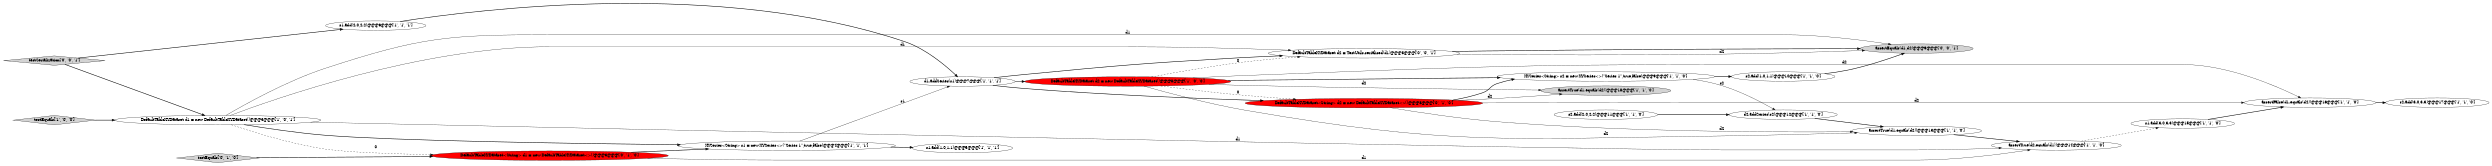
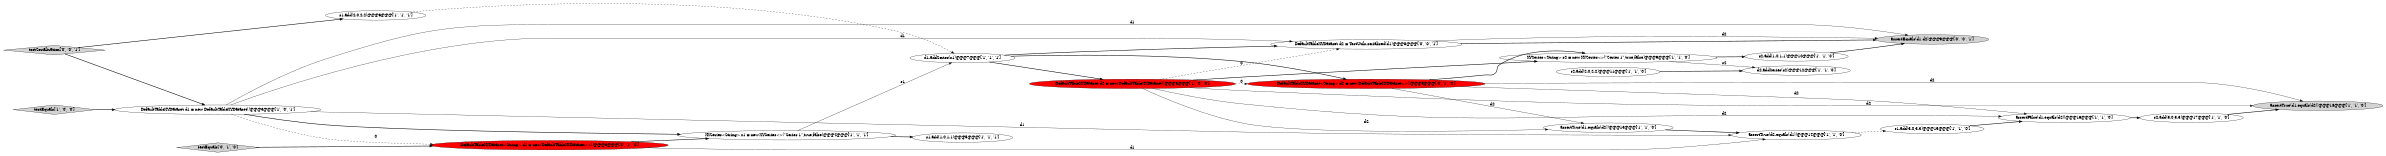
edge "s1.add(2.0,2.2)@@@6@@@['1', '1', '1']" -> "d1.addSeries(s1)@@@7@@@['1', '1', '1']": style bold -> dashed
edge "s2.add(3.0,3.3)@@@17@@@['1', '1', '0']" -> "assertTrue(d1.equals(d2))@@@18@@@['1', '1', '0']": added
edge "d2.addSeries(s2)@@@12@@@['1', '1', '0']" -> "assertTrue(d1.equals(d2))@@@13@@@['1', '1', '0']": removed
